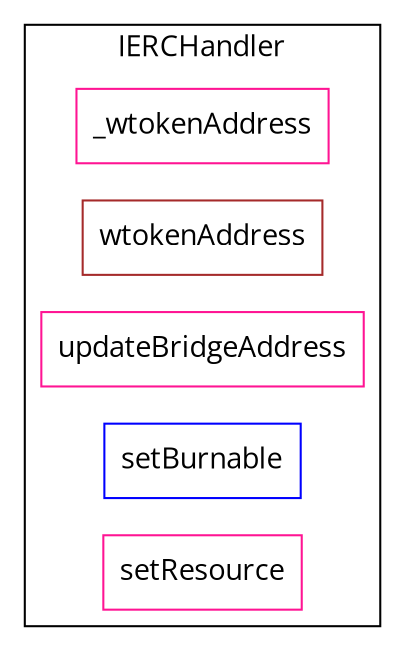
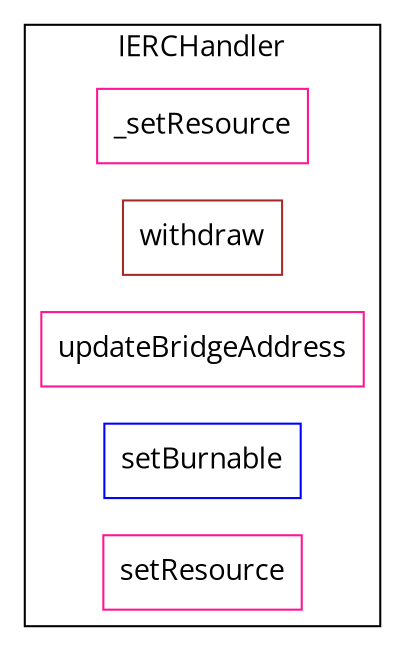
node "_wtokenAddress": label "_wtokenAddress" -> "_setResource"
node "wtokenAddress": label "wtokenAddress" -> "withdraw"
